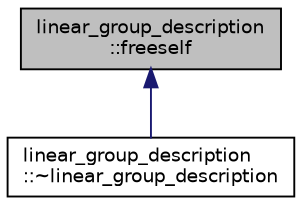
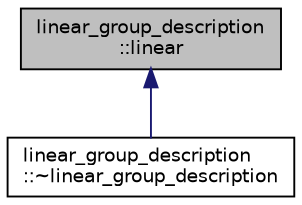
node "linear_group_description ::freeself": label "linear_group_description ::freeself" -> "linear_group_description ::linear"
